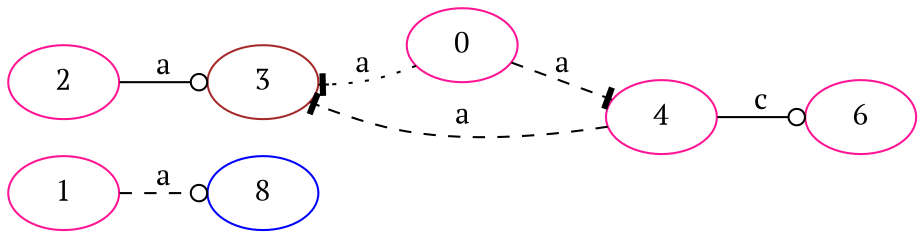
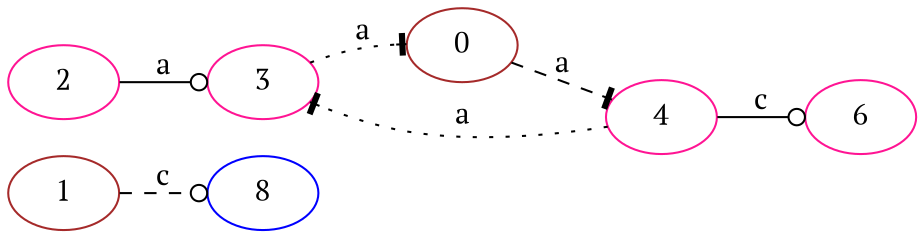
node "0": color deeppink -> brown
edge "0" -> "3": reversed
node "3": color brown -> deeppink
edge "4" -> "3": style dashed -> dotted
edge "1" -> "8": label "a" -> "c"
node "1": color deeppink -> brown
